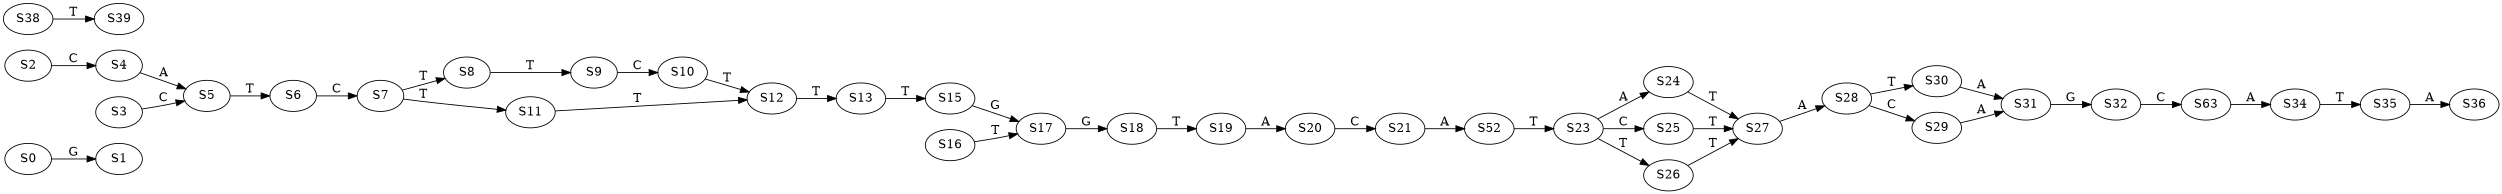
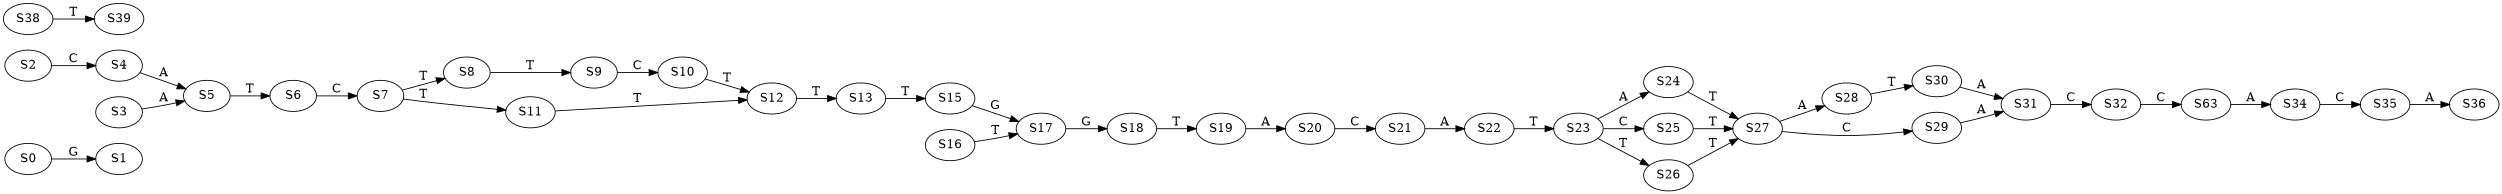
edge "S3" -> "S5": label "C" -> "A"
edge "S31" -> "S32": label "G" -> "C"
edge "S34" -> "S35": label "T" -> "C"
edge "S28" -> "S29": now "S27" -> "S29"
node "S52": label "S52" -> "S22"
